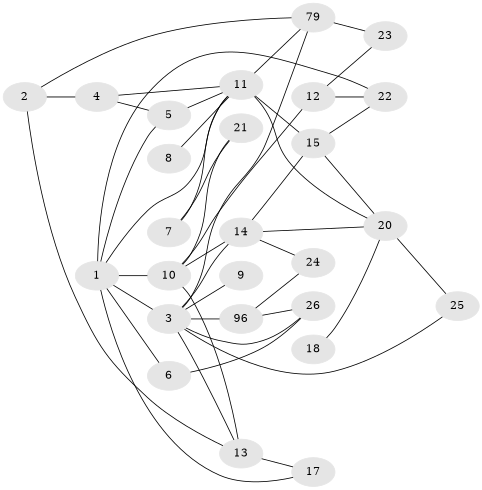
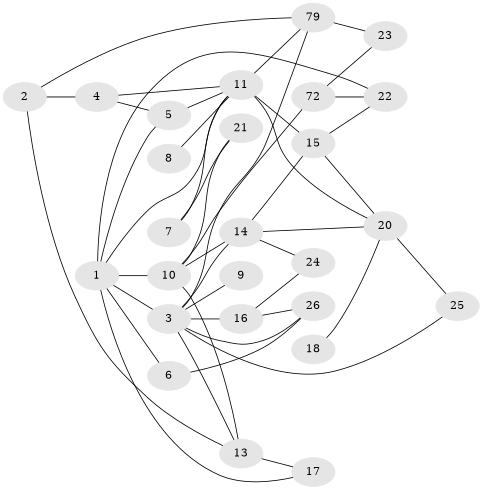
node "12": label "12" -> "72"
node "96": label "96" -> "16"
